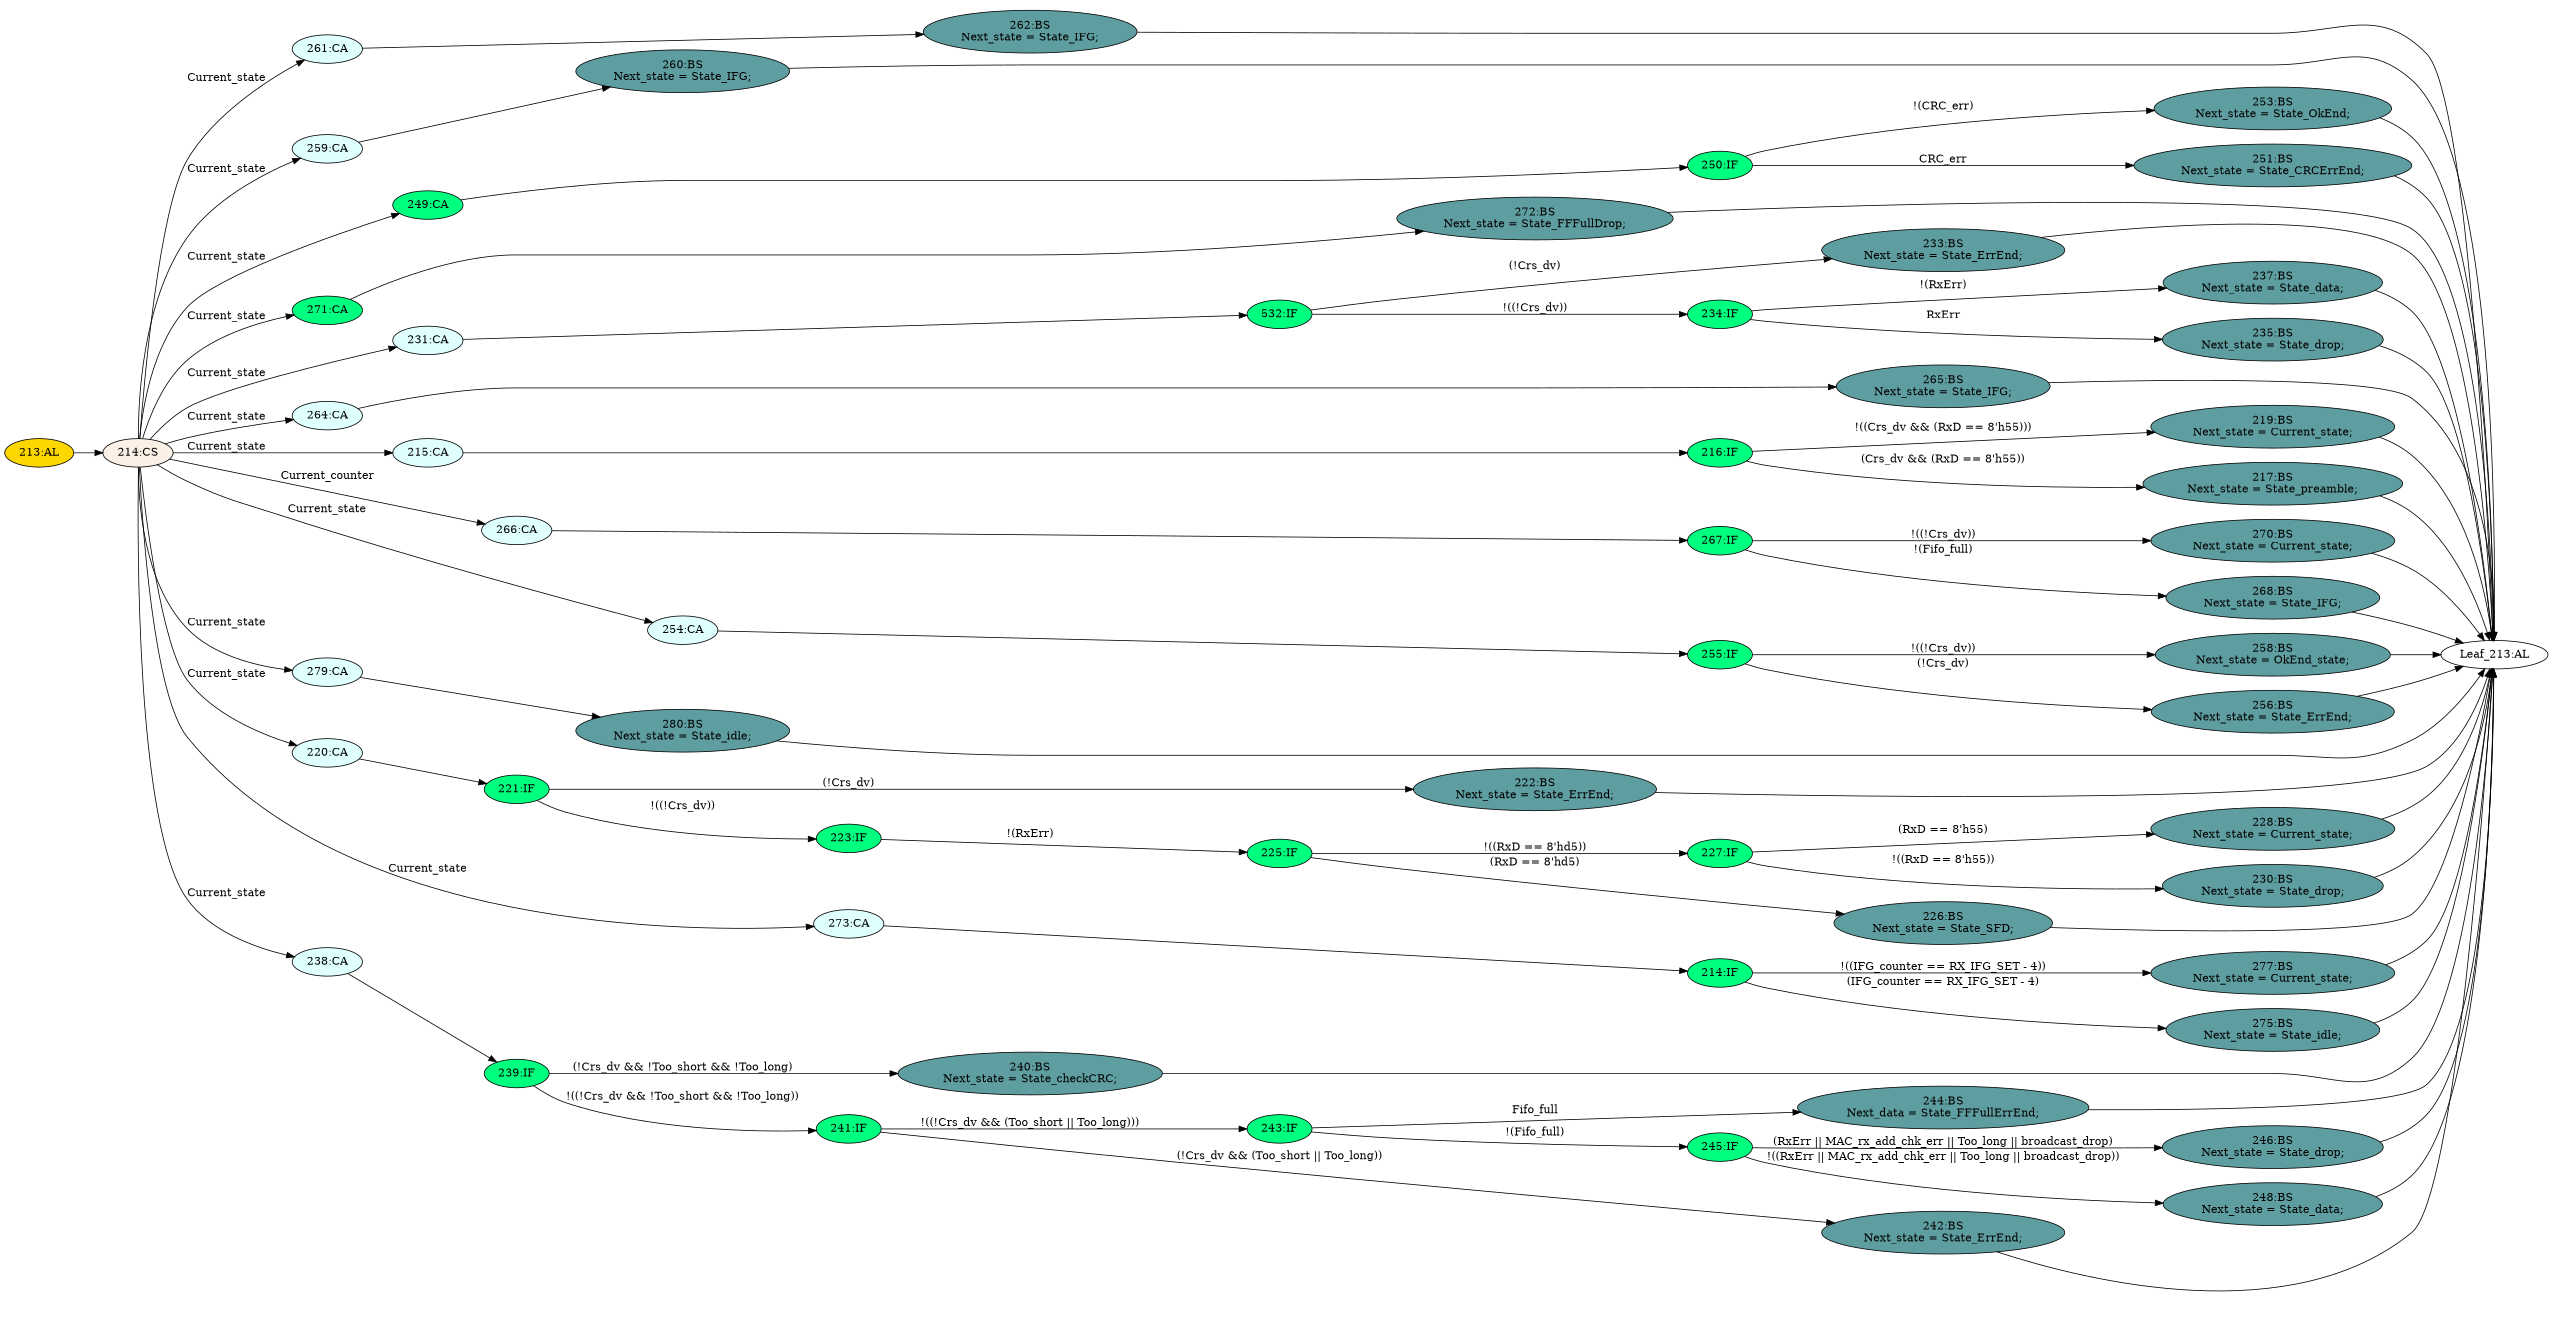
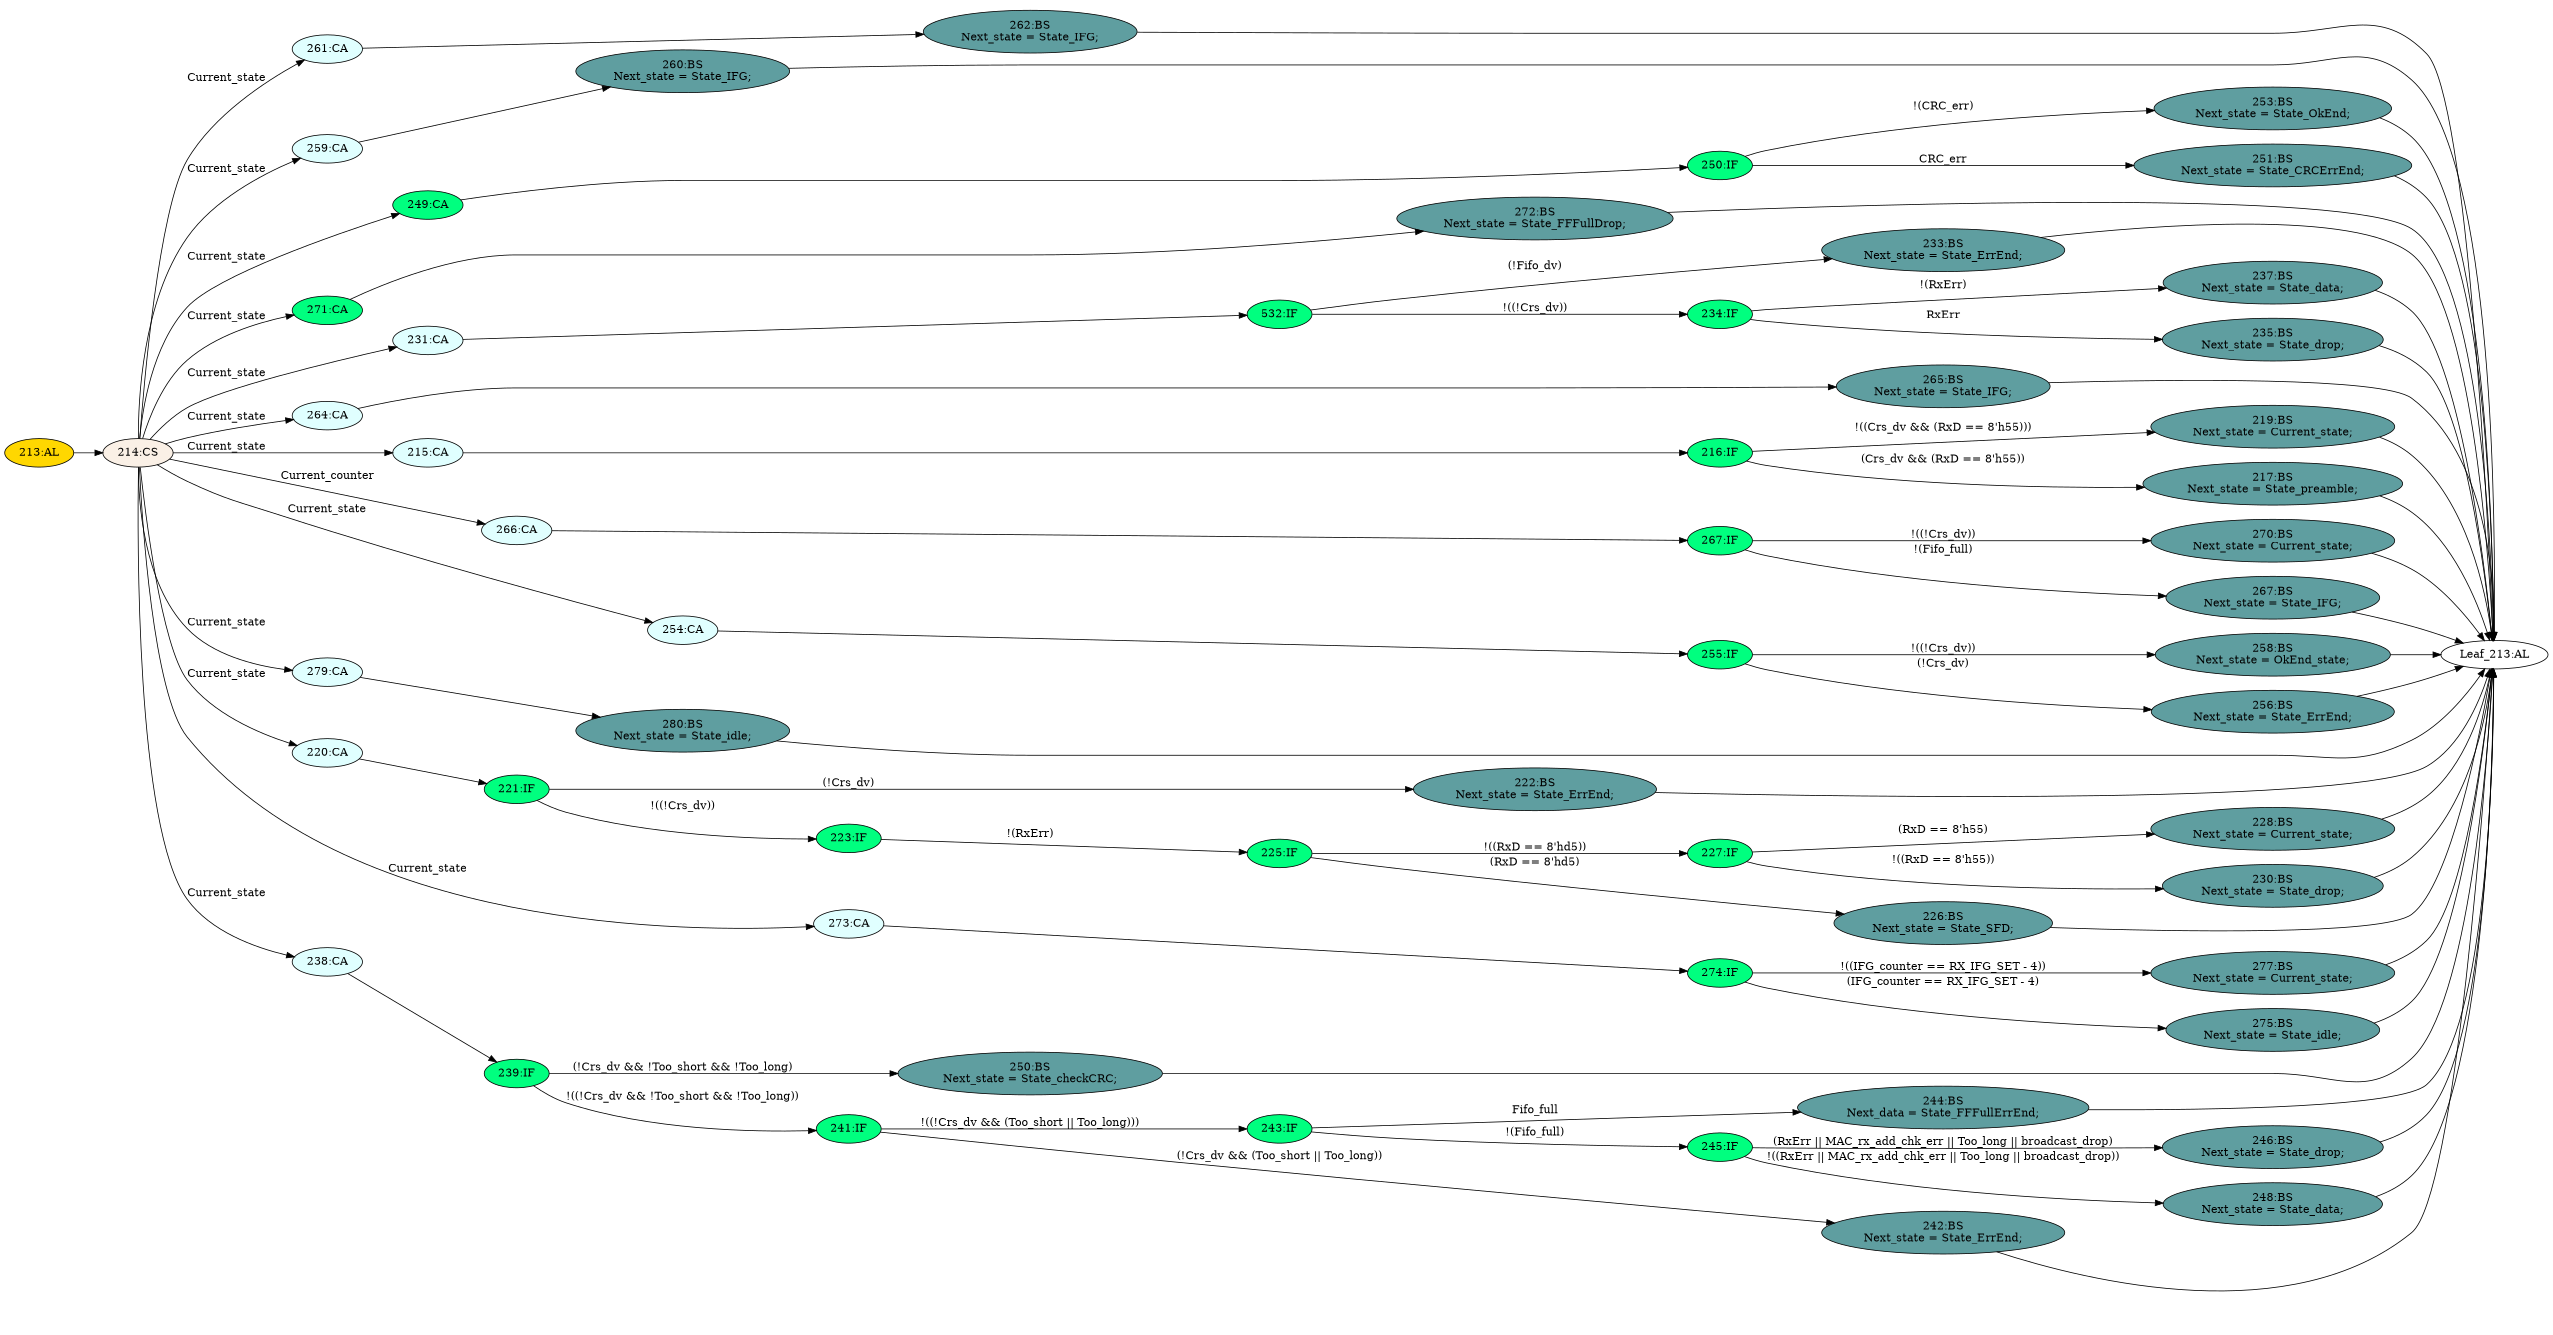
edge "532:IF" -> "233:BS Next_state = State_ErrEnd;": label "(!Crs_dv)" -> "(!Fifo_dv)"
node "268:BS Next_state = State_IFG;": label "268:BS Next_state = State_IFG;" -> "267:BS Next_state = State_IFG;"
node "214:IF": label "214:IF" -> "274:IF"
node "240:BS Next_state = State_checkCRC;": label "240:BS Next_state = State_checkCRC;" -> "250:BS Next_state = State_checkCRC;"
